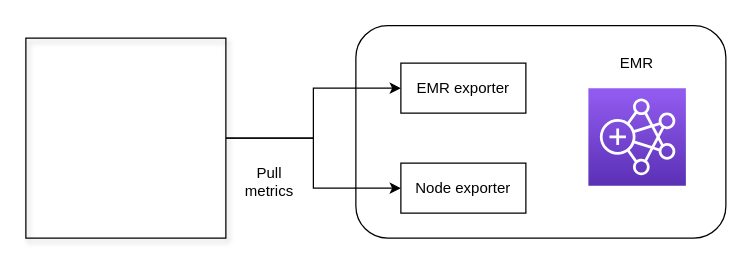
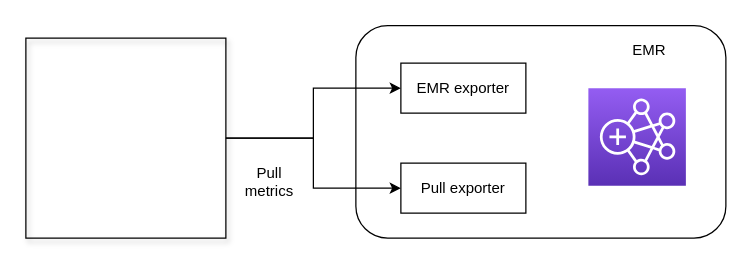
node "EMR": moved (637, 63) -> (649, 51)
node "Node exporter": label "Node exporter" -> "Pull exporter"
